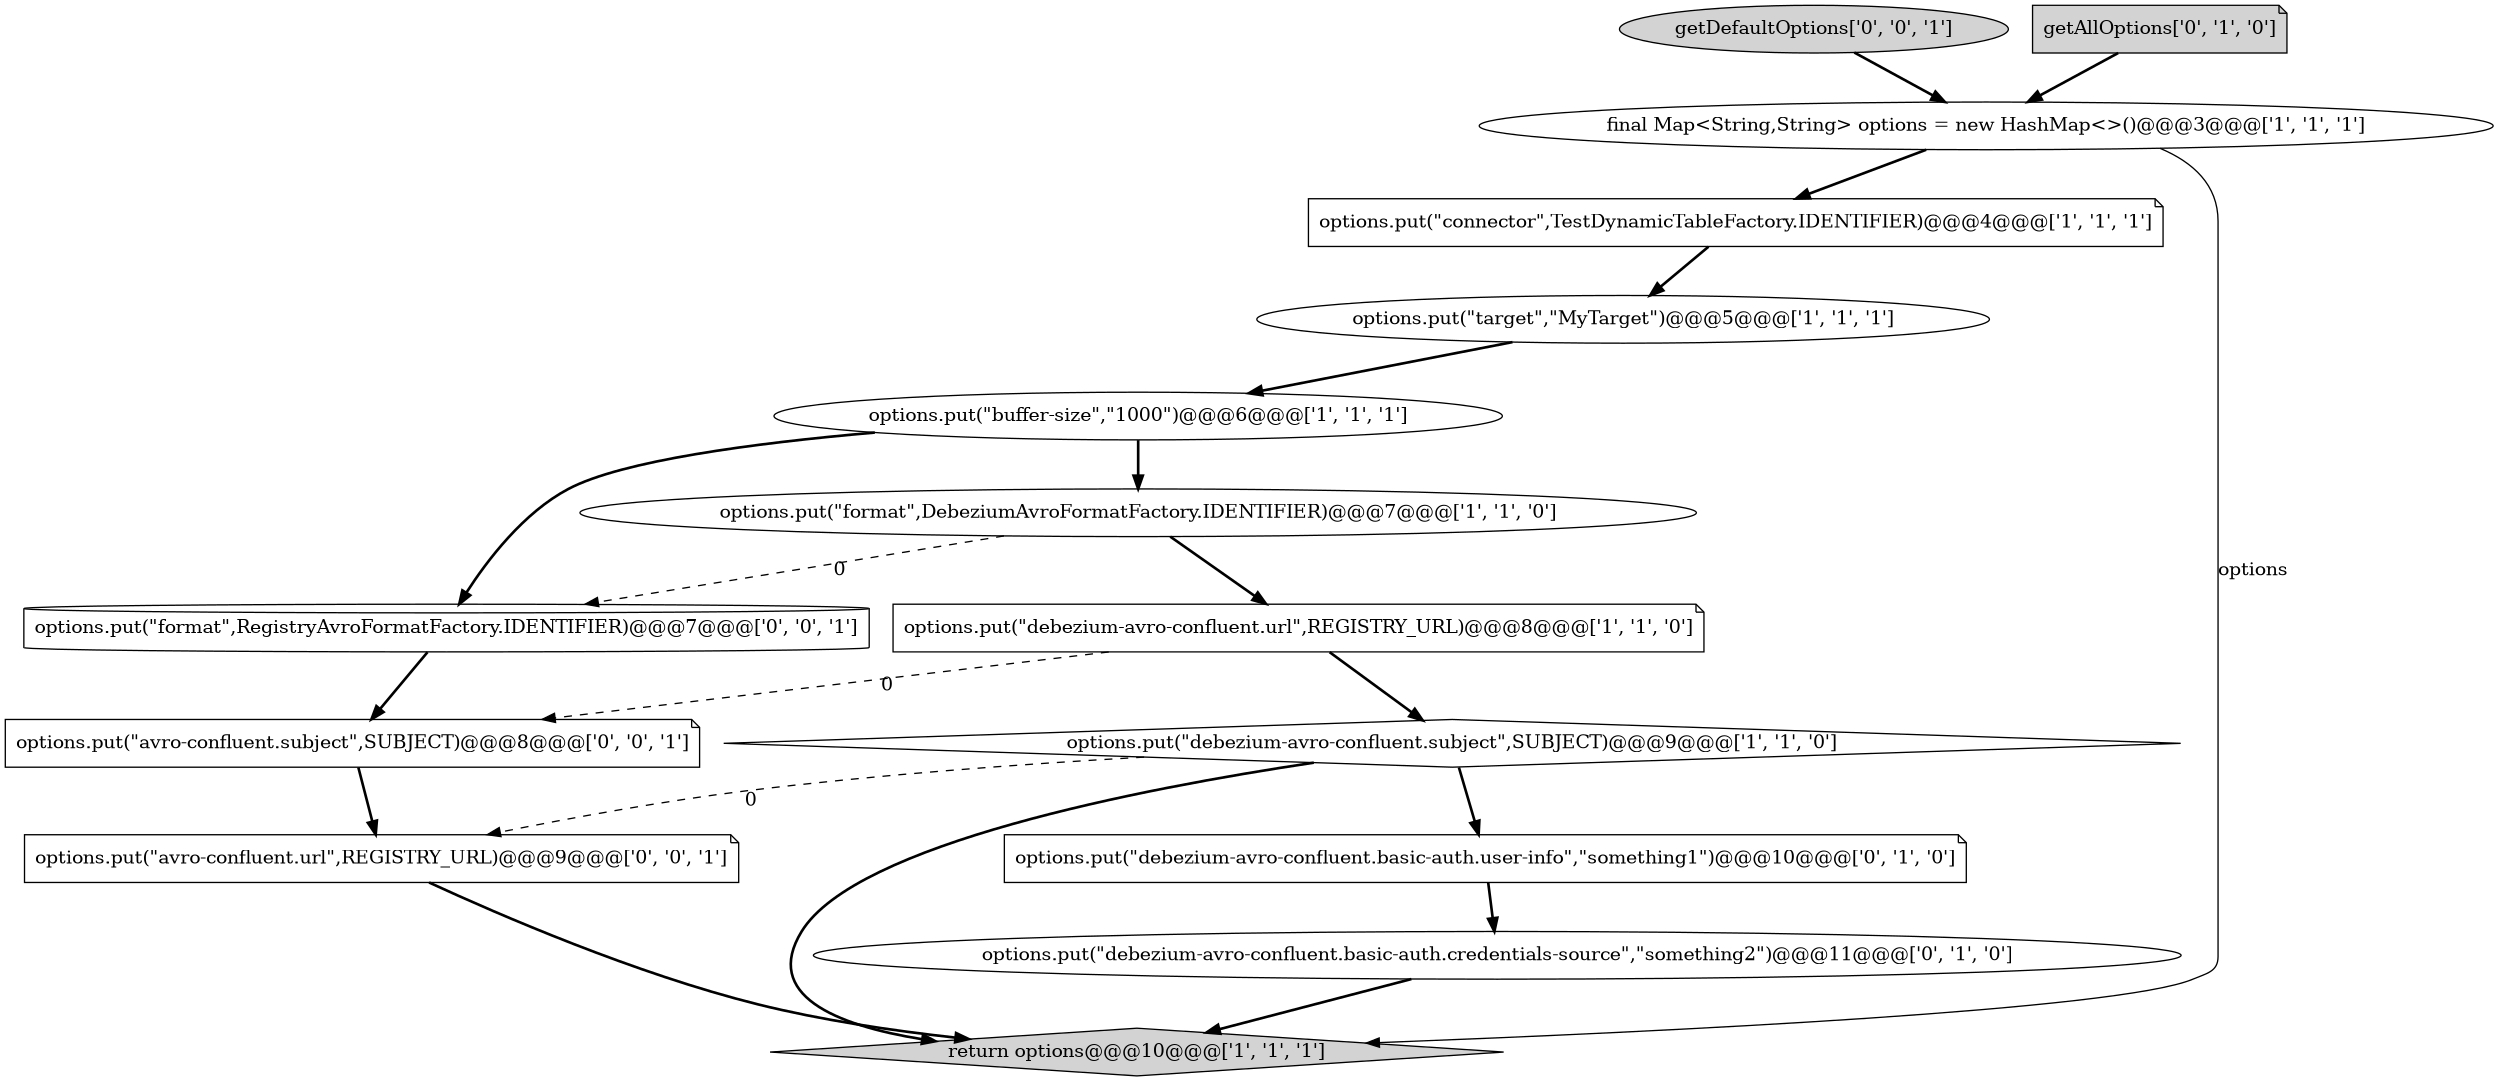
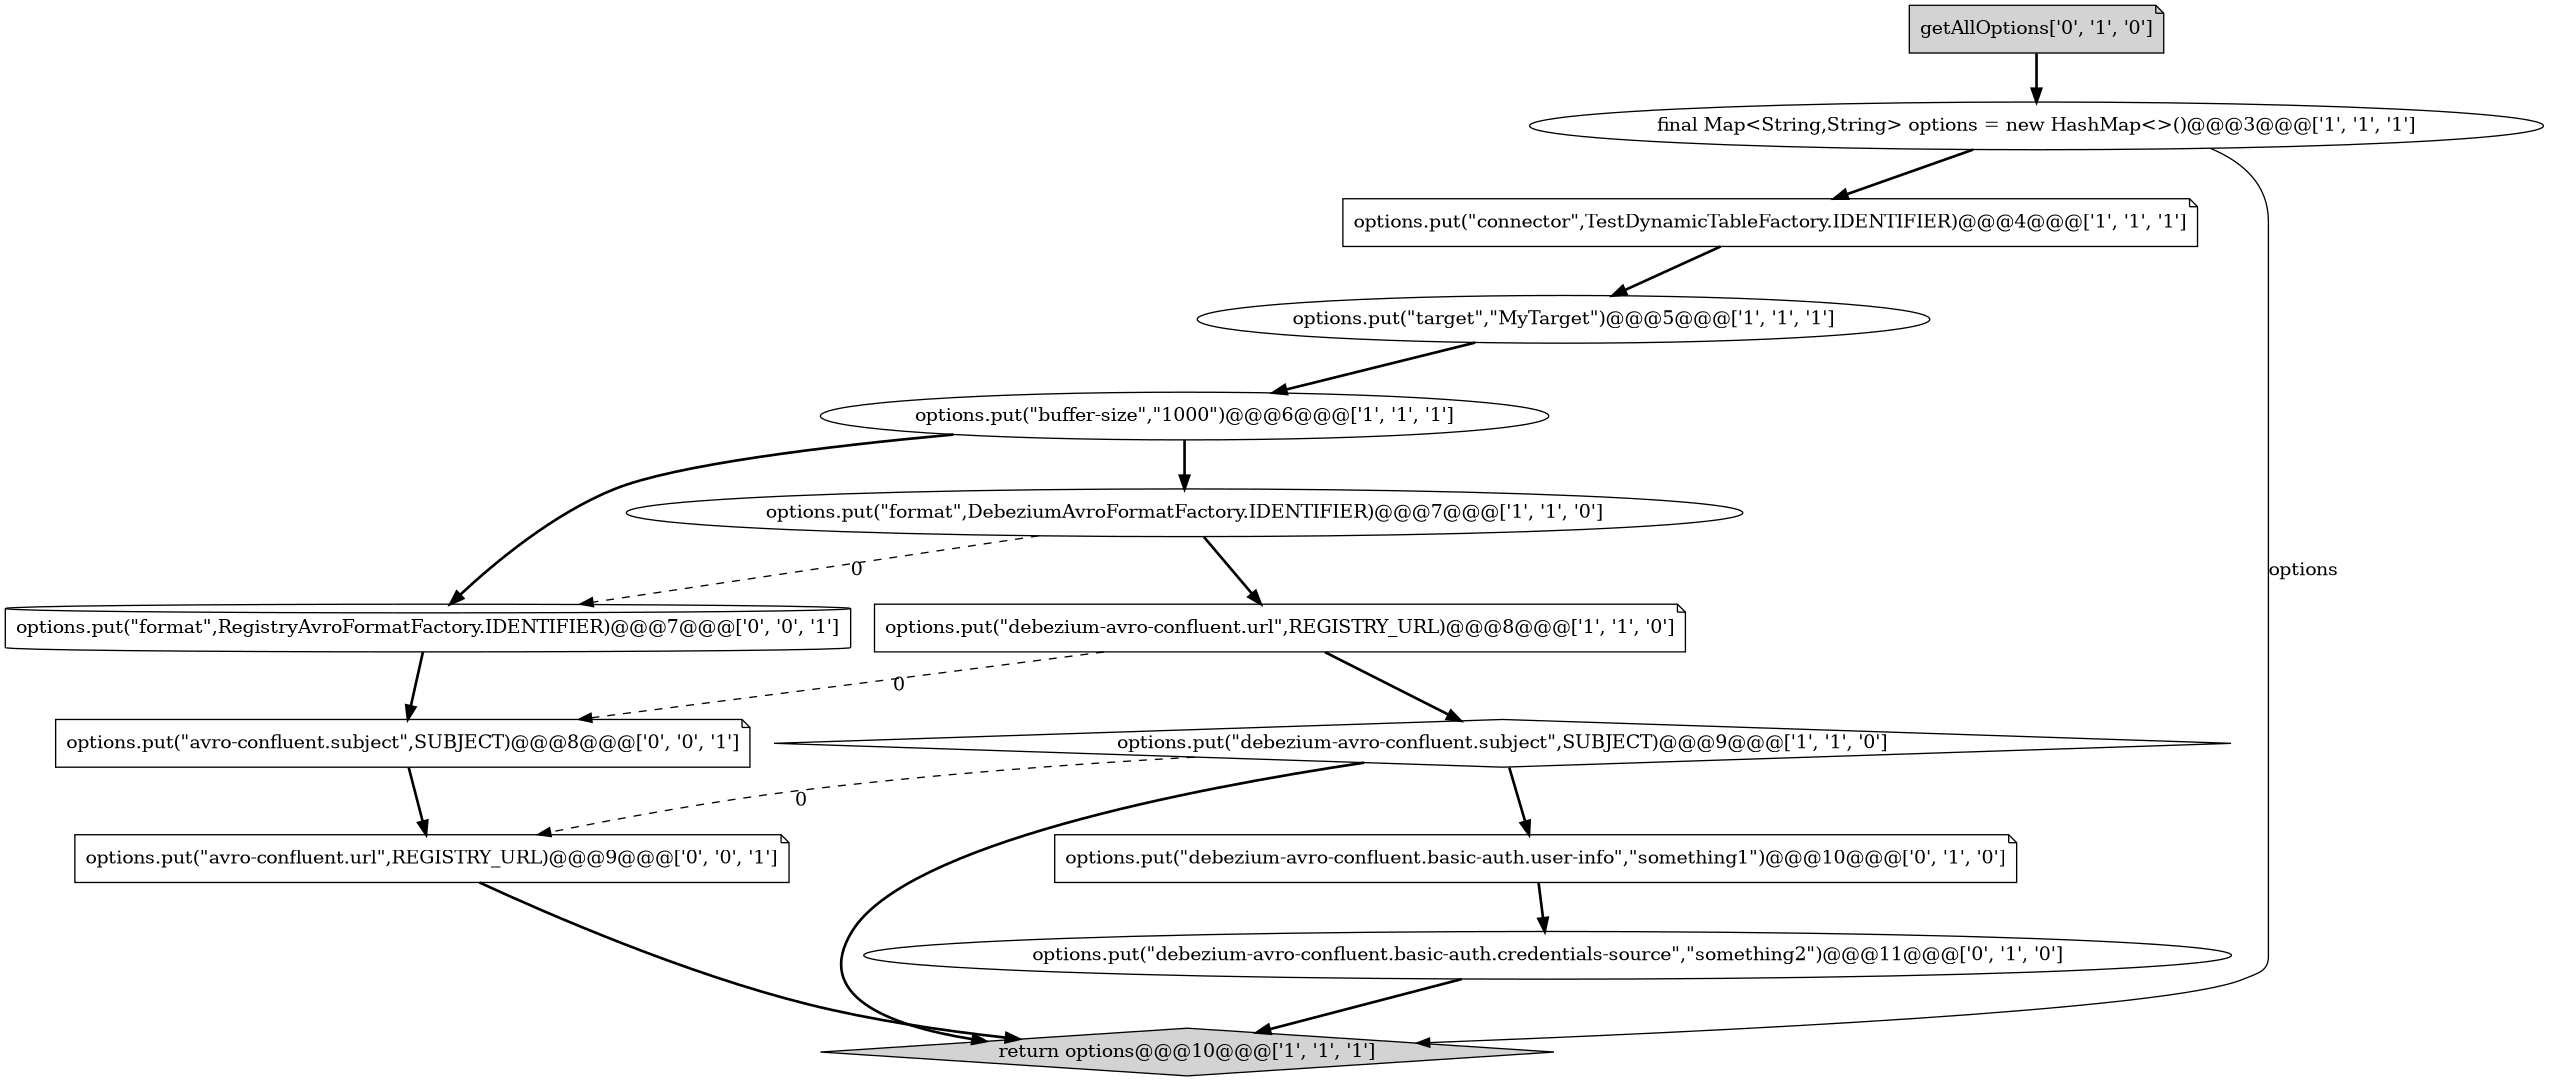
node "getDefaultOptions['0', '0', '1']": removed
